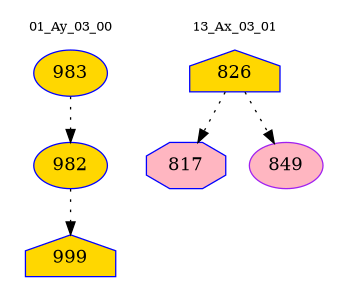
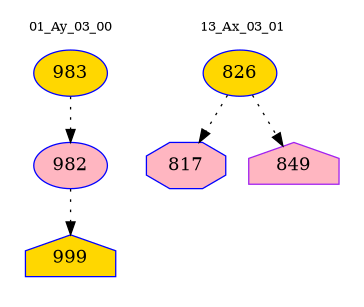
node "826": shape house -> ellipse
node "982": fillcolor gold -> lightpink
node "849": shape ellipse -> house
